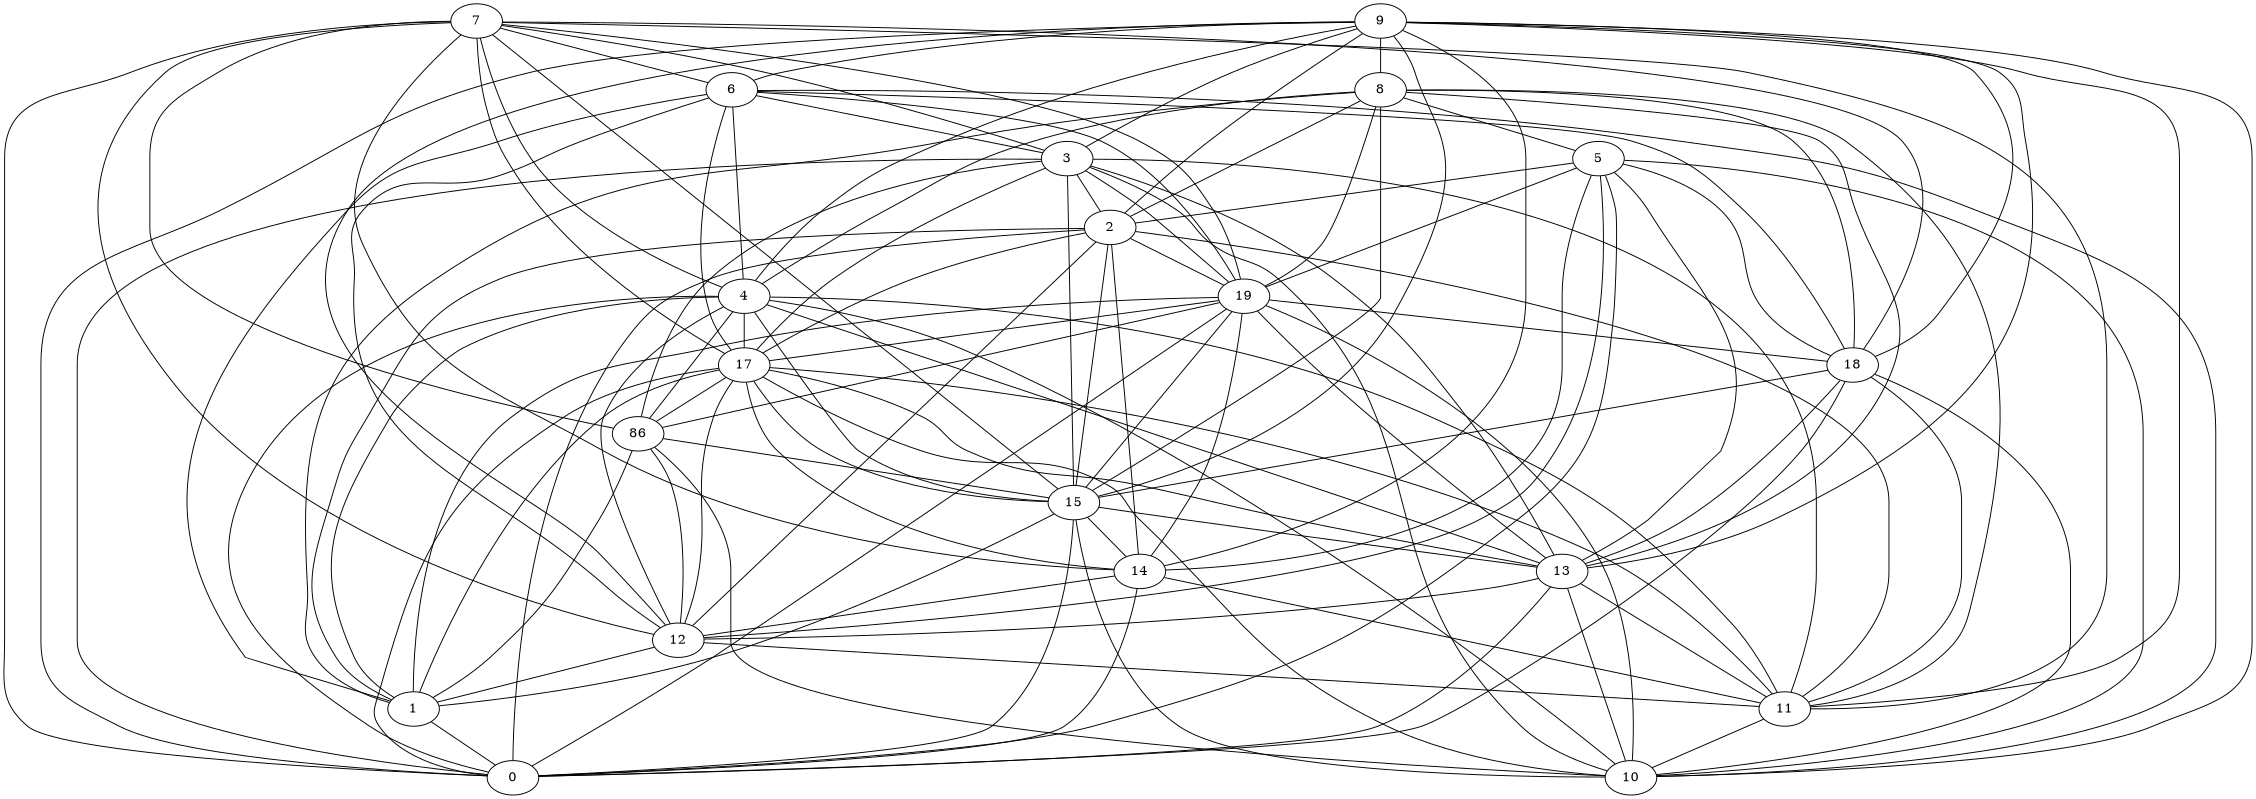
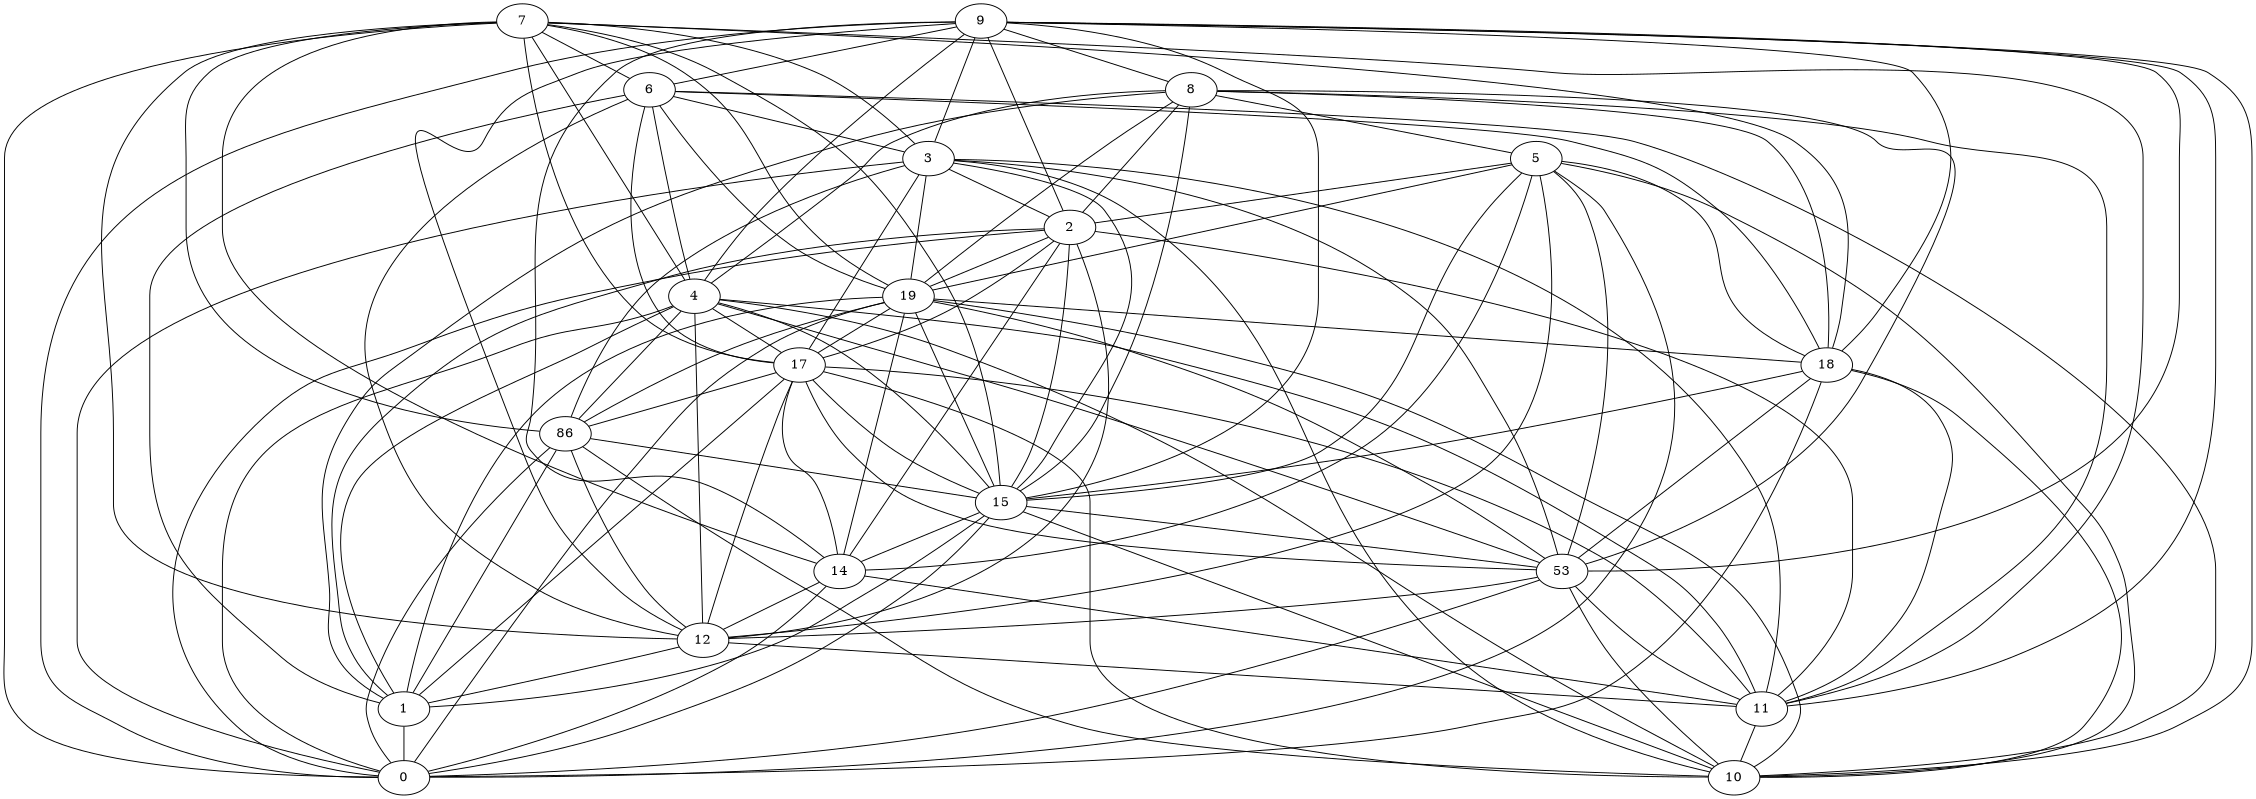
edge "5" -- "15": added
edge "17" -- "0": now "86" -- "0"
node "13": label "13" -> "53"
